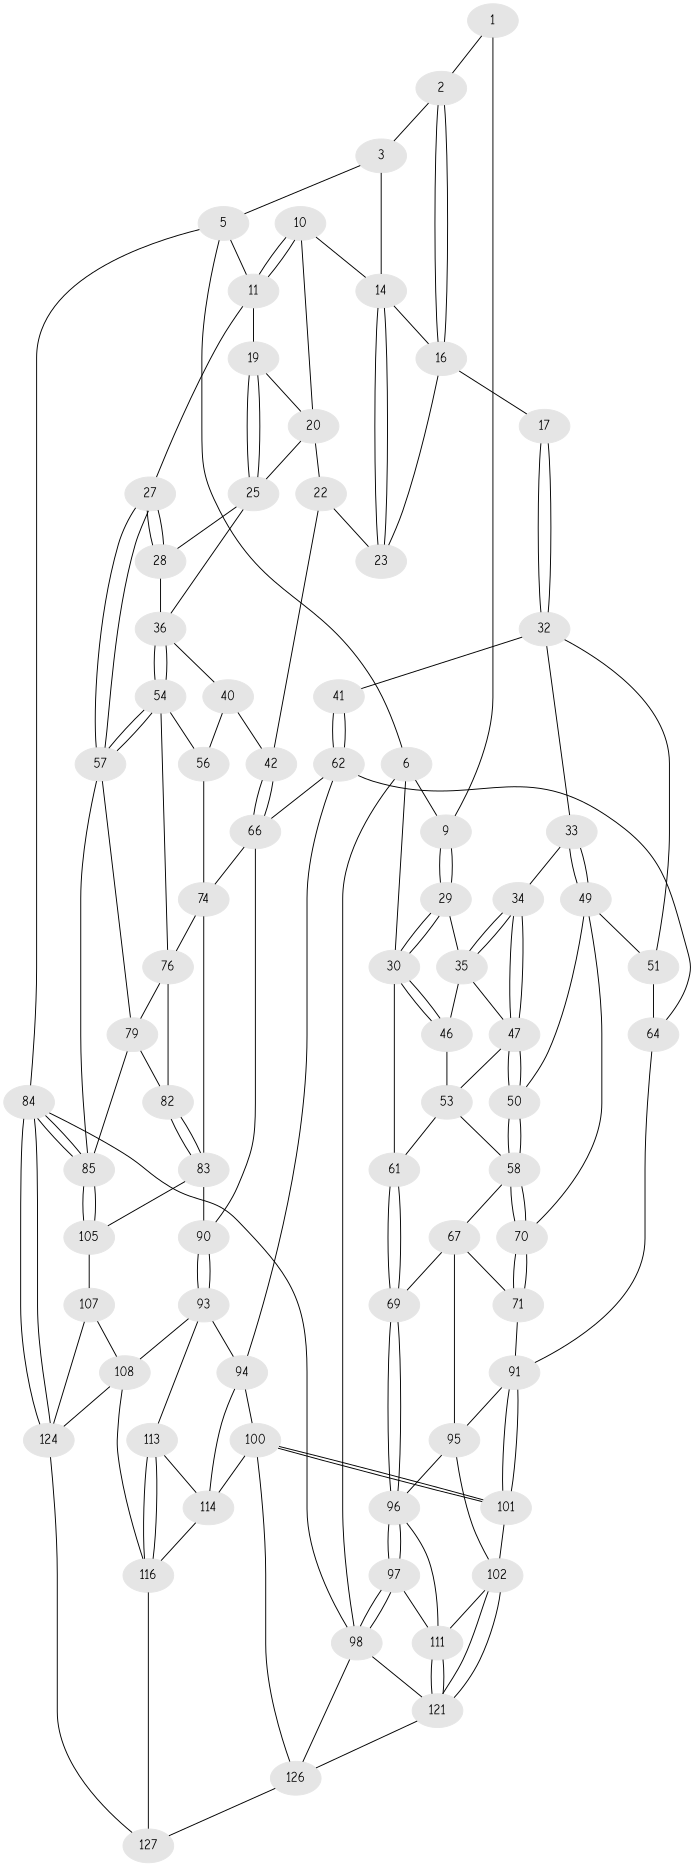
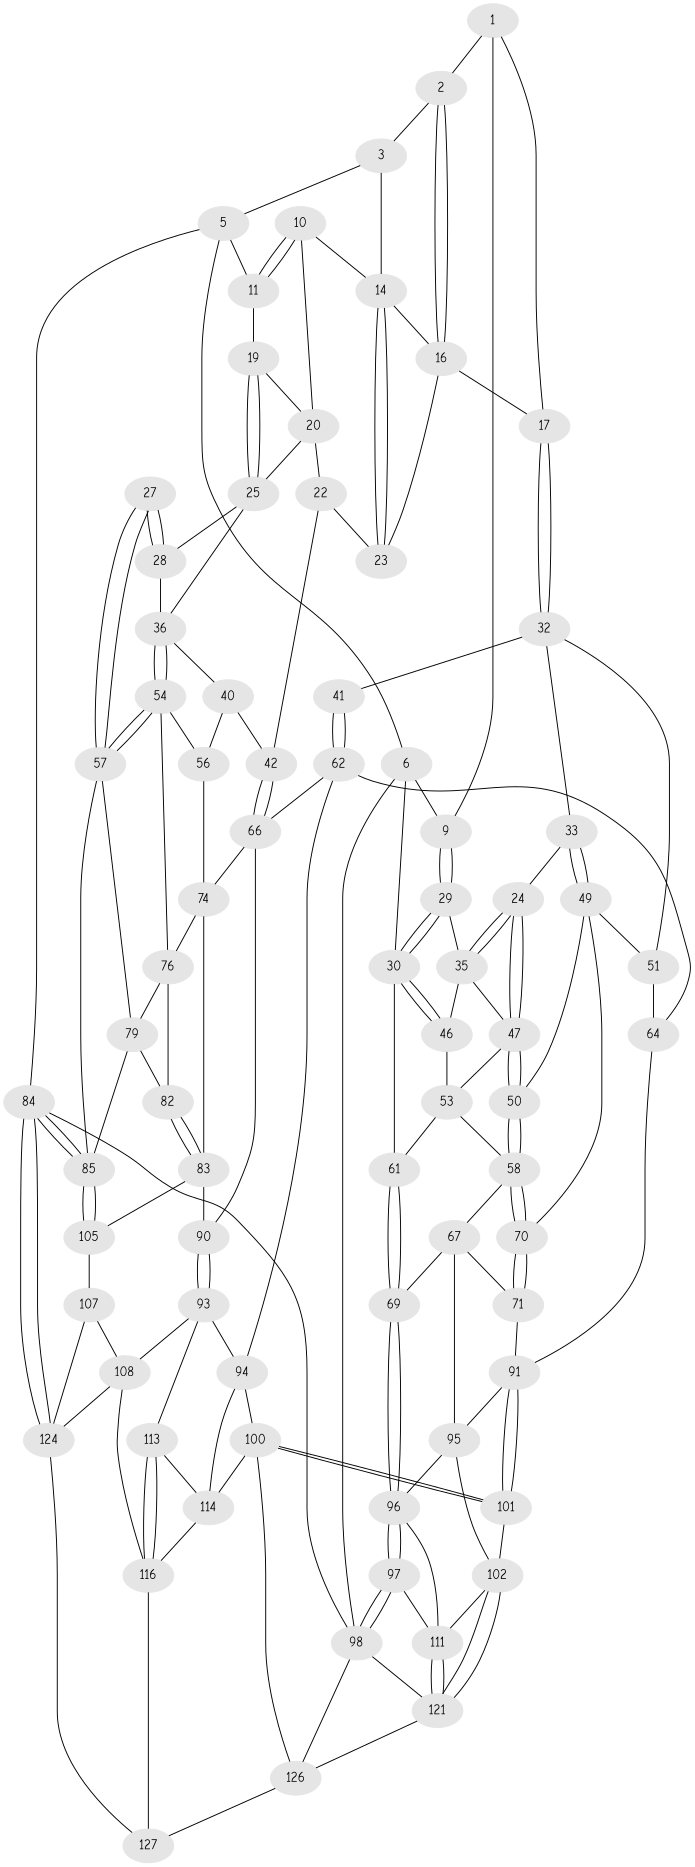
edge "1" -- "17": added
edge "11" -- "27": removed
node "34": label "34" -> "24"
